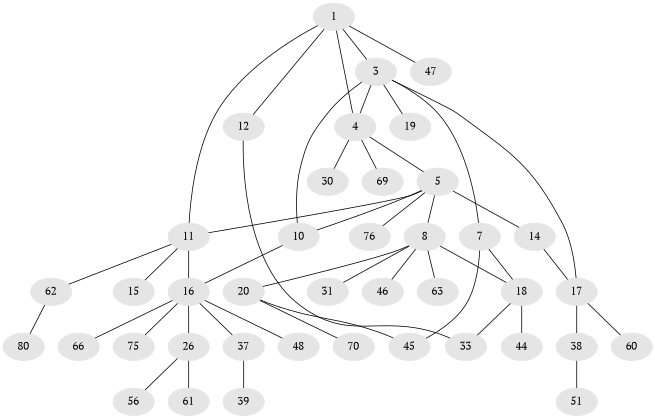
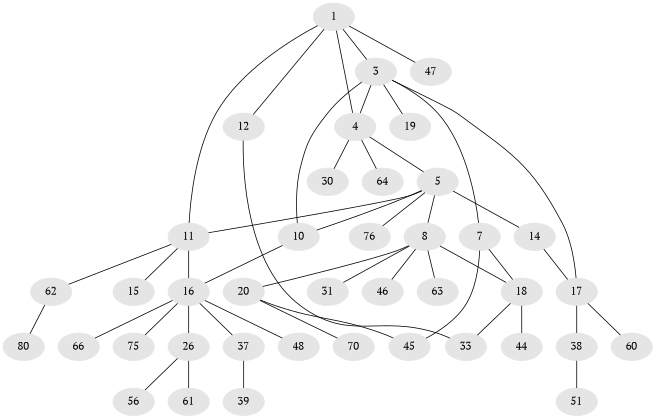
node "69": label "69" -> "64"
